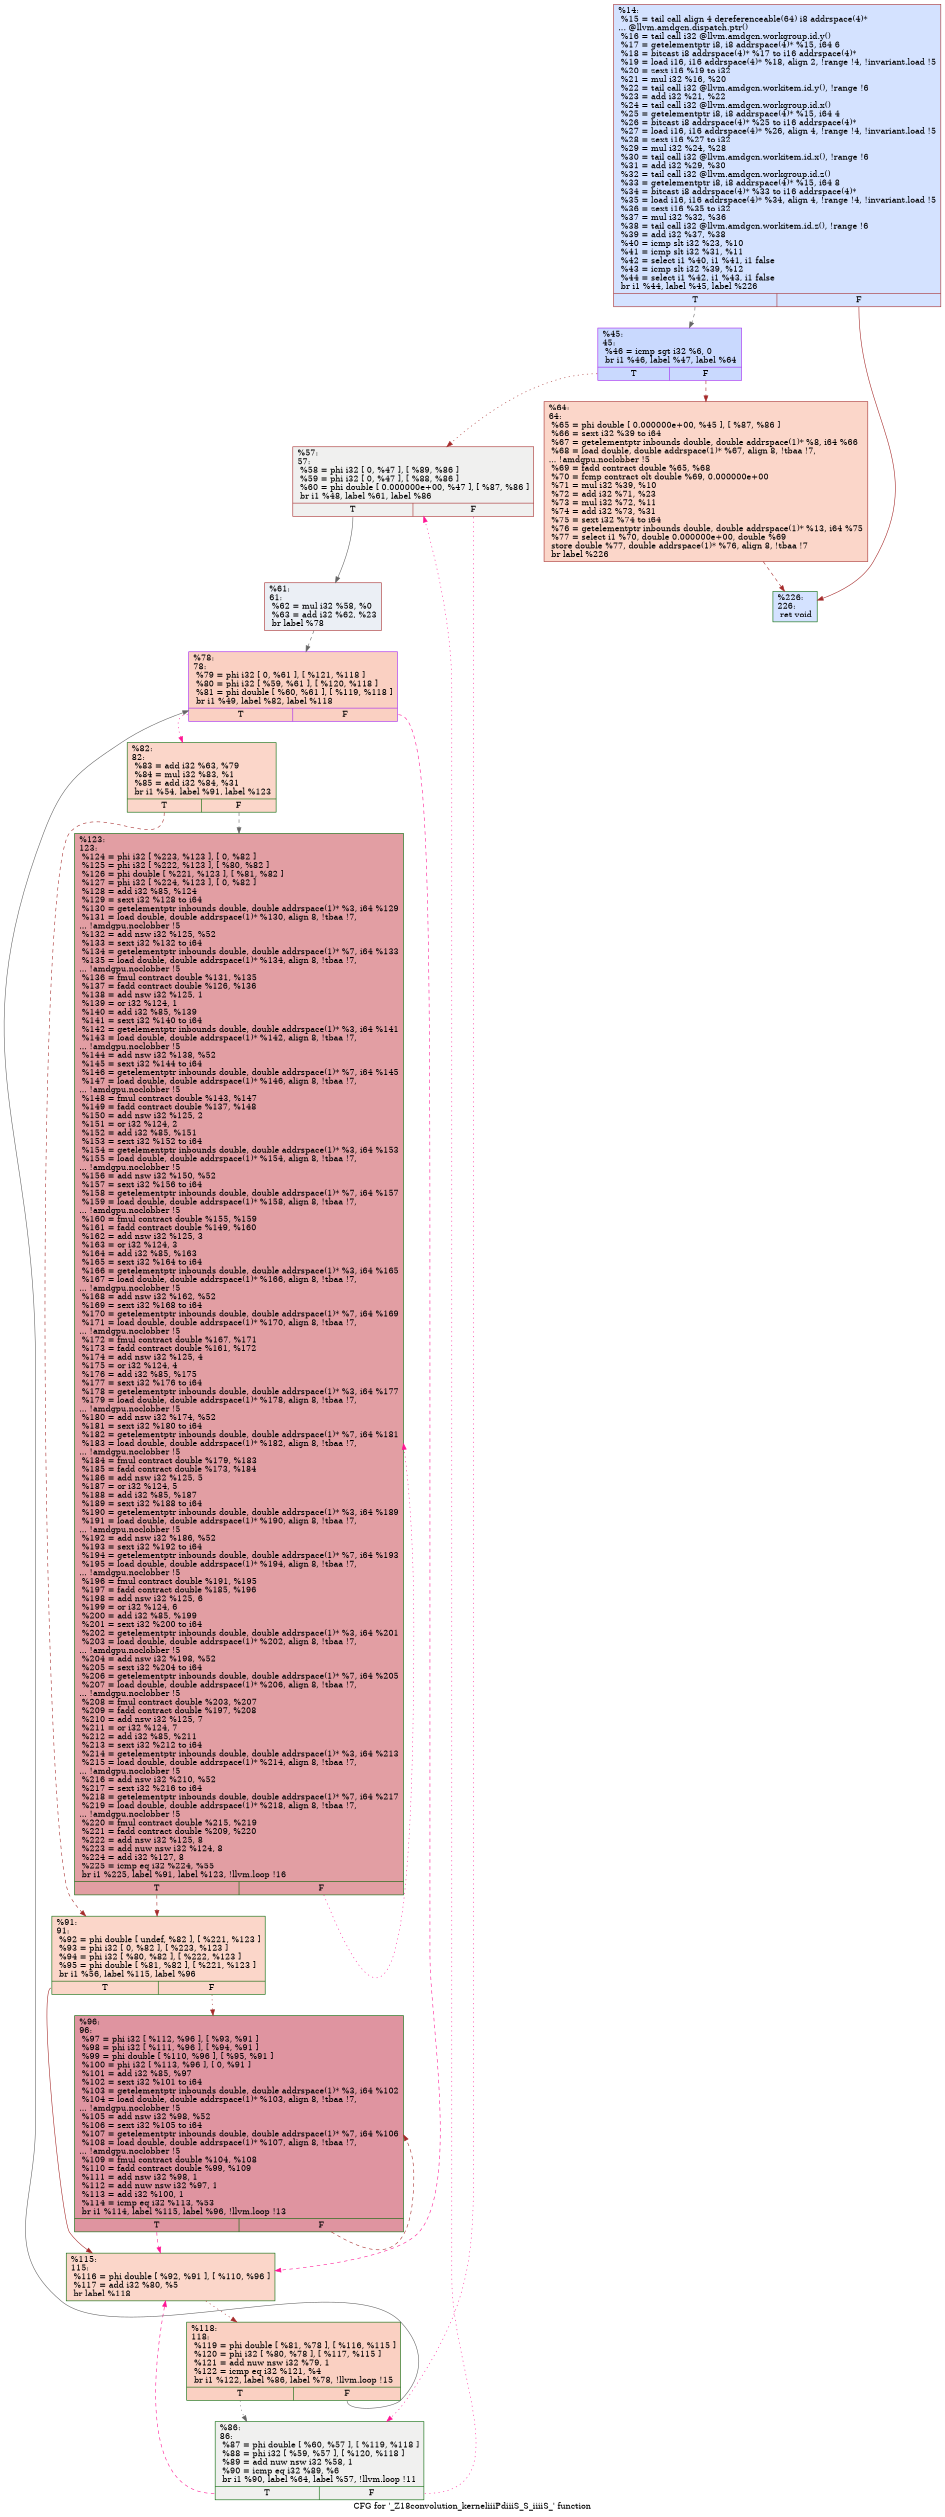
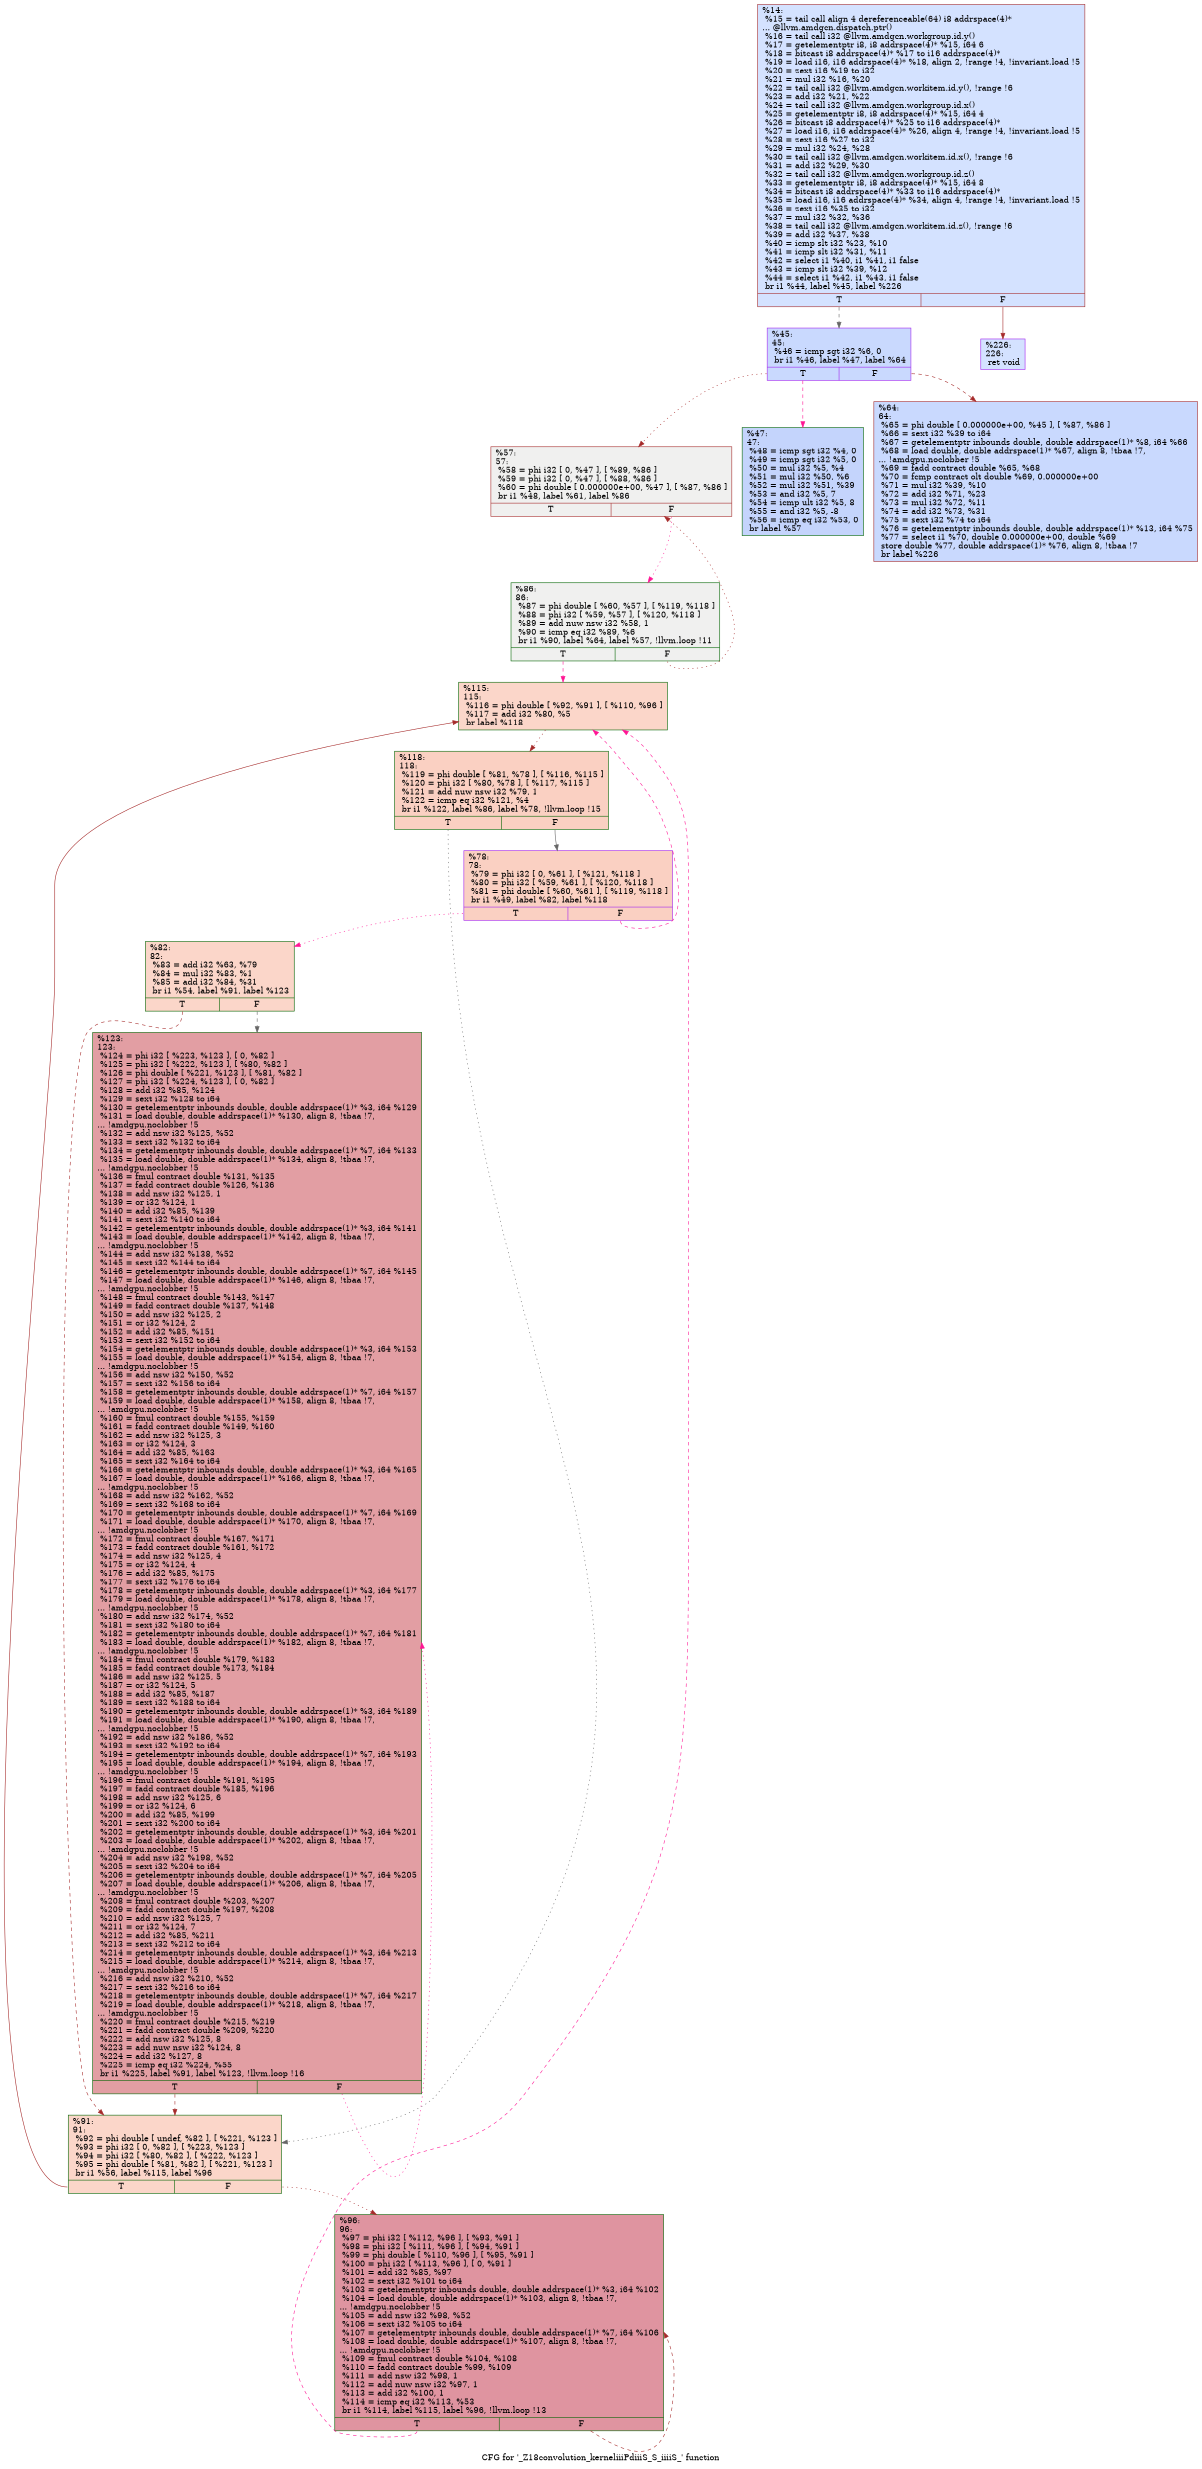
node "%64:": fillcolor #f6a38570 -> #85a8fc70
node "%47:": added
edge "%64:" -> "%226:": removed
node "%61:": removed
node "%226:": color darkgreen -> purple
edge "%86:" -> "%57:": color deeppink -> brown
edge "%118:" -> "%86:": now "%118:" -> "%91:"
